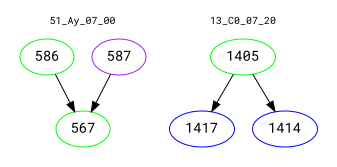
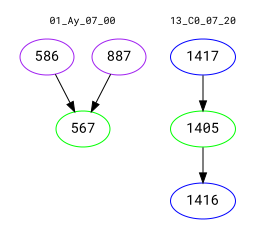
cluster "51_Ay_07_00": label "51_Ay_07_00" -> "01_Ay_07_00"
node "586": color green -> purple
node "587": label "587" -> "887"
edge "1405" -> "1417": reversed
node "1414": label "1414" -> "1416"
